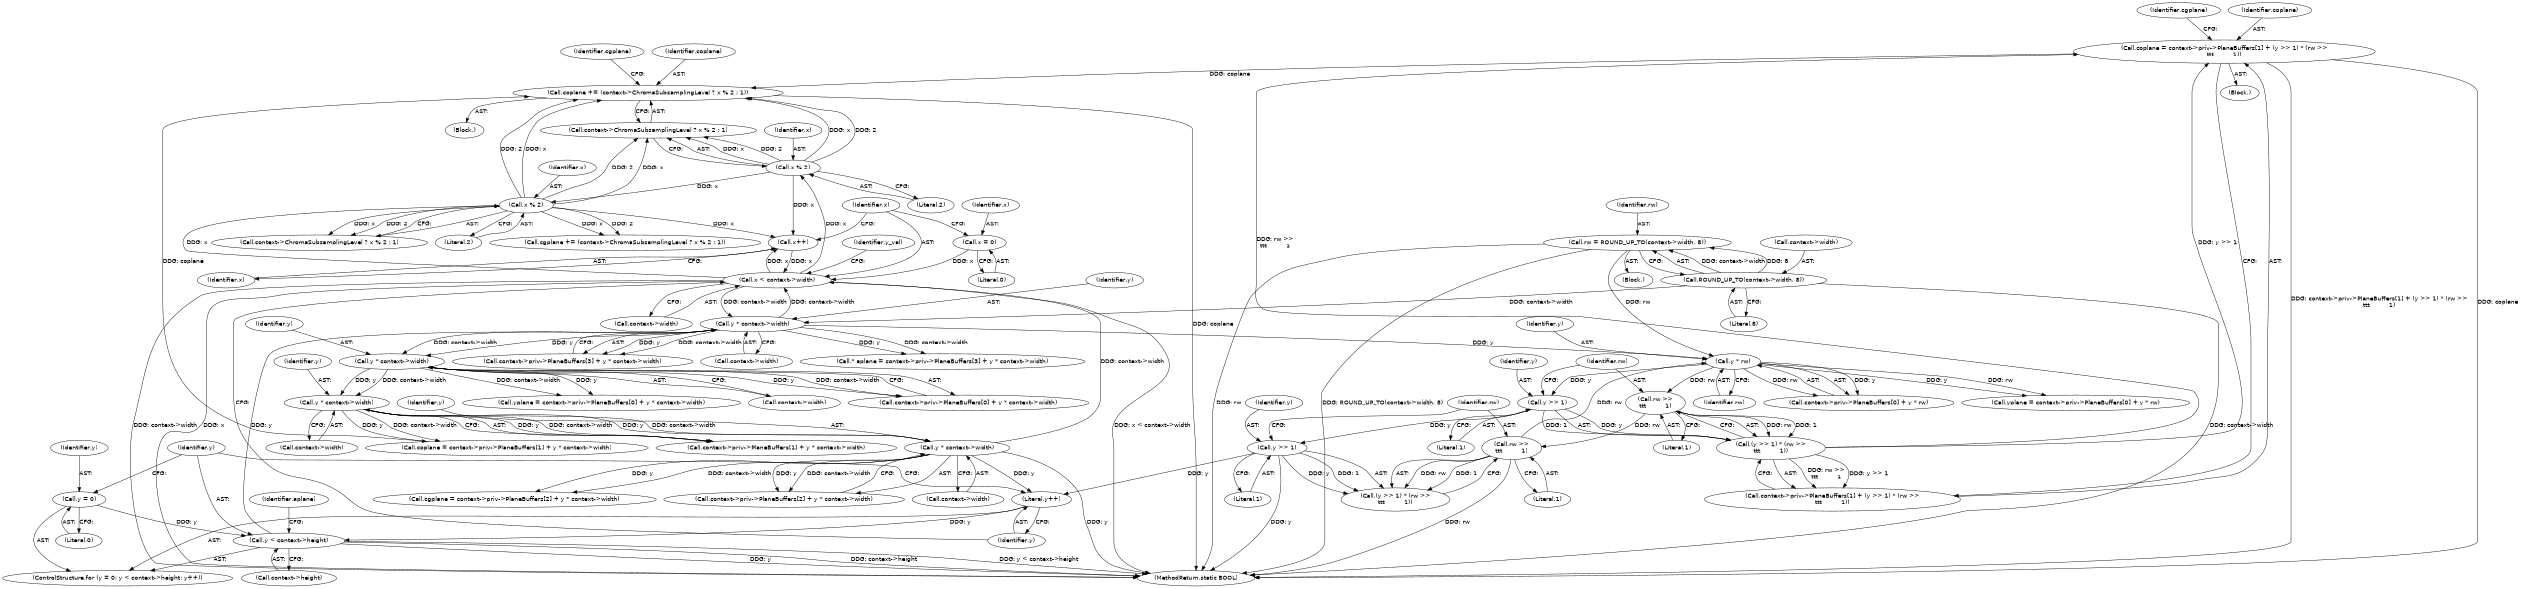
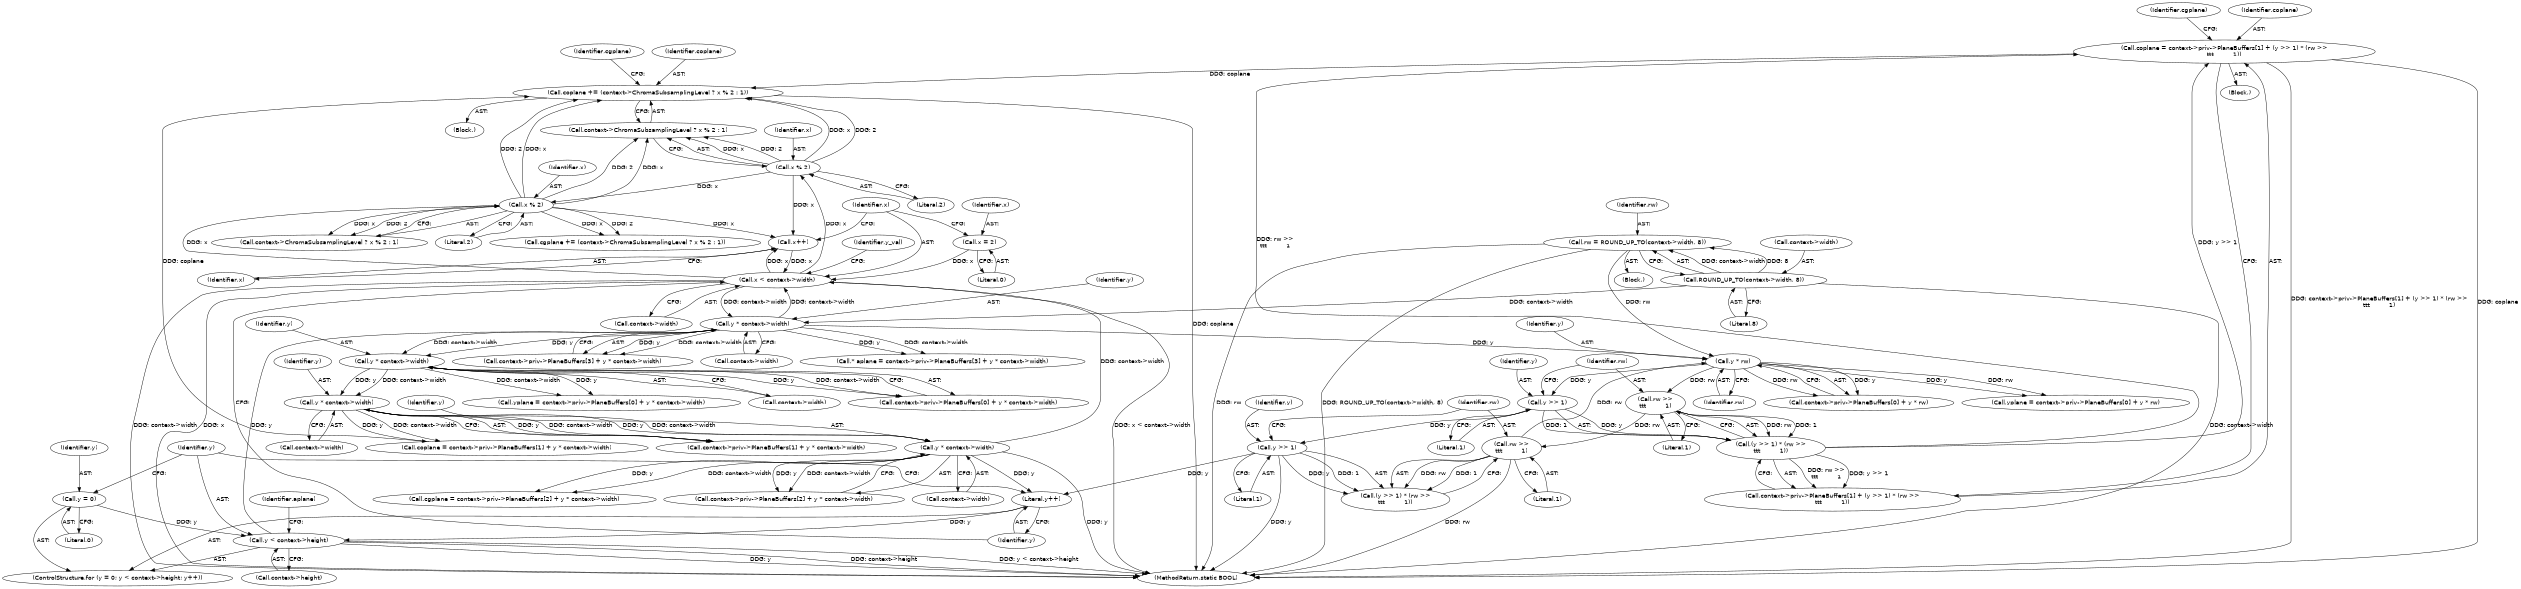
node "(Call,x = 0)": label "(Call,x = 0)" -> "(Call,x = 2)"
edge "(Call,context->priv->PlaneBuffers[0] + y * rw)" -> "(Call,y * rw)": label "AST: " -> "CFG: "
